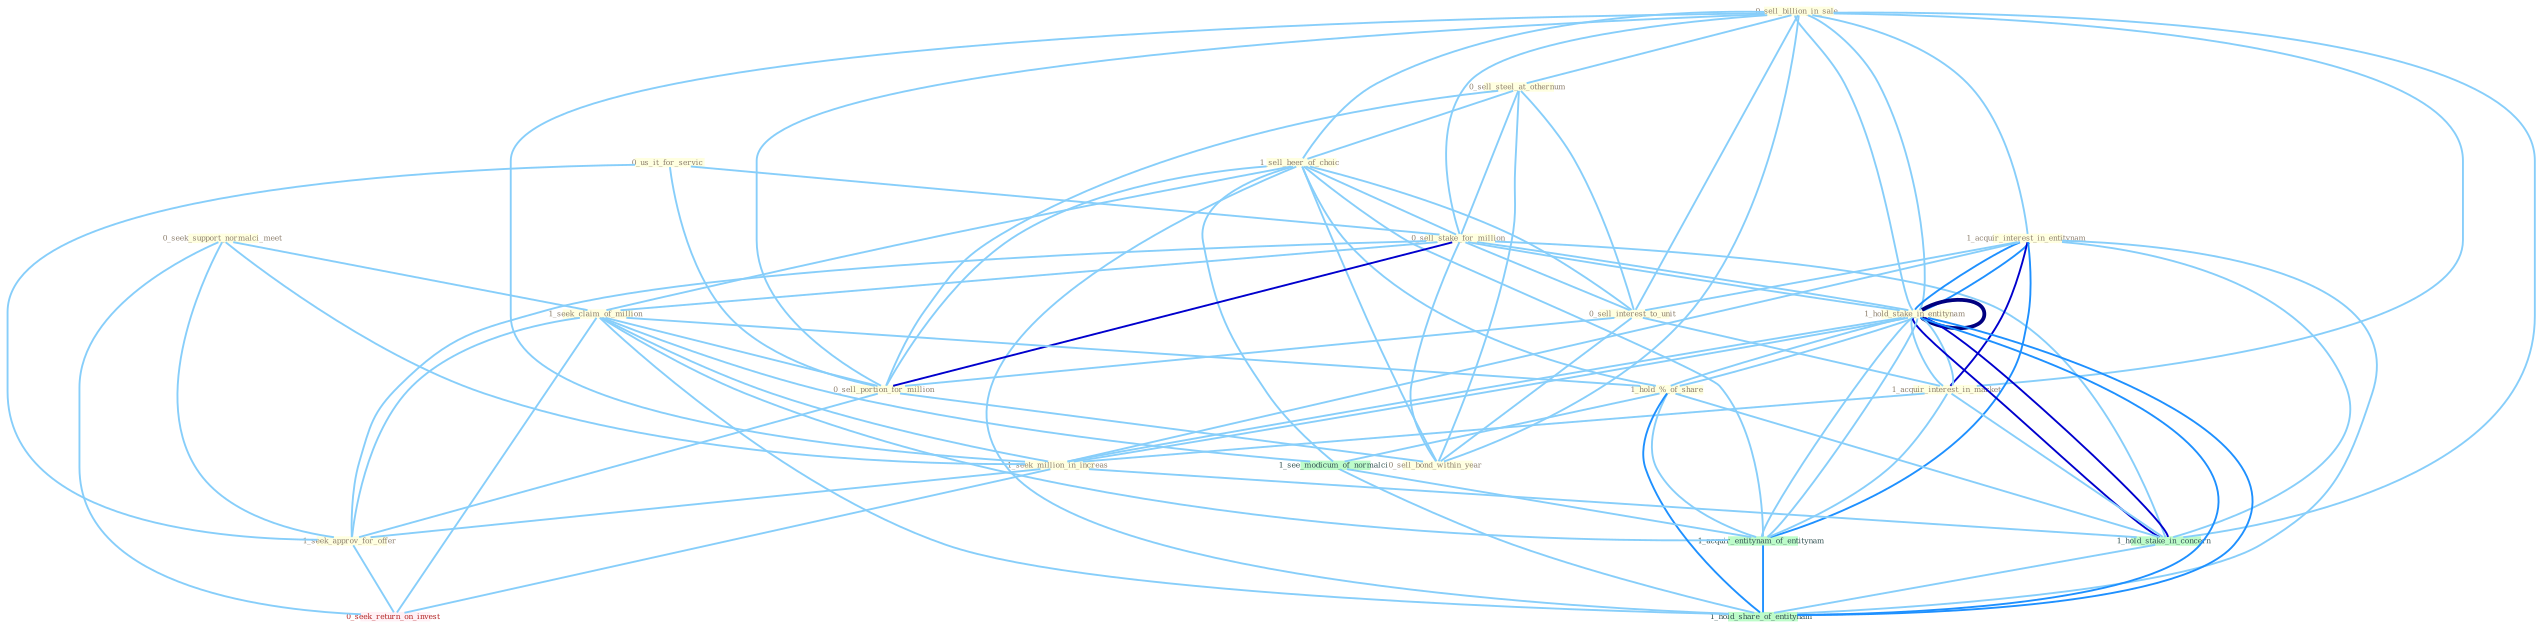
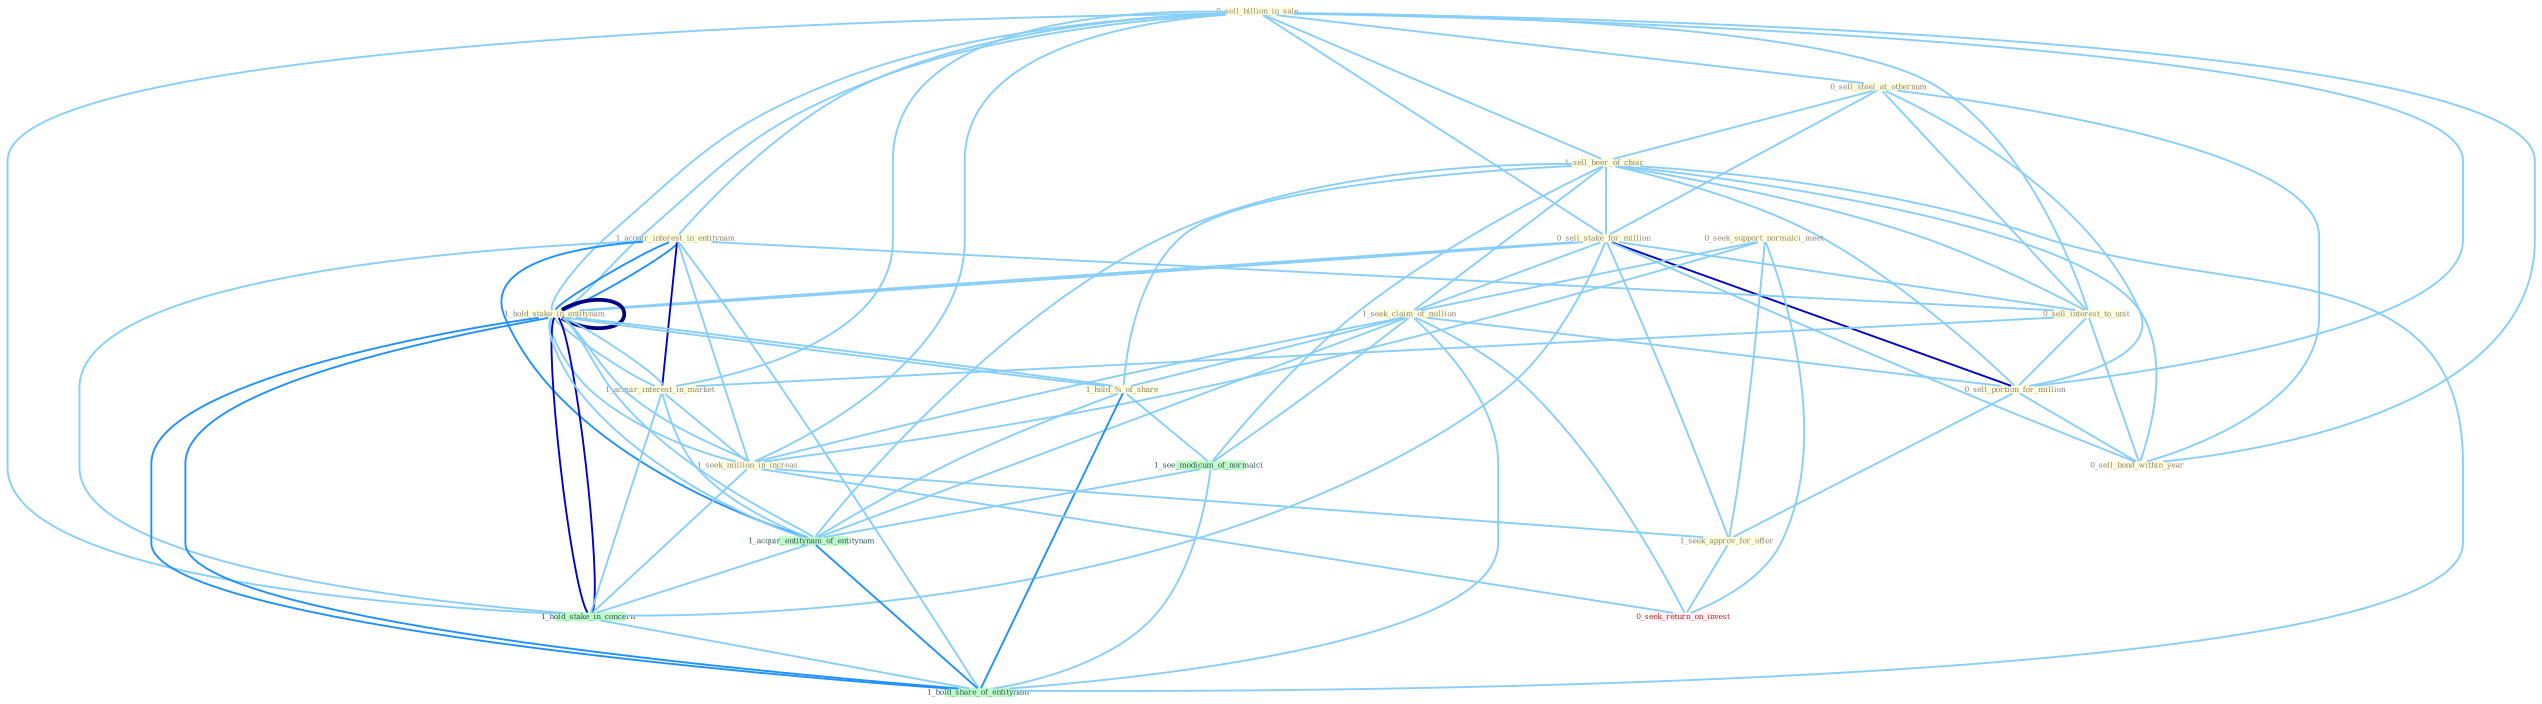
node "0_us_it_for_servic": removed
edge "1_seek_claim_of_million" -- "1_seek_approv_for_offer": removed
edge "1_hold_%_of_share" -- "1_hold_stake_in_concern": now "1_acquir_entitynam_of_entitynam" -- "1_hold_stake_in_concern"
